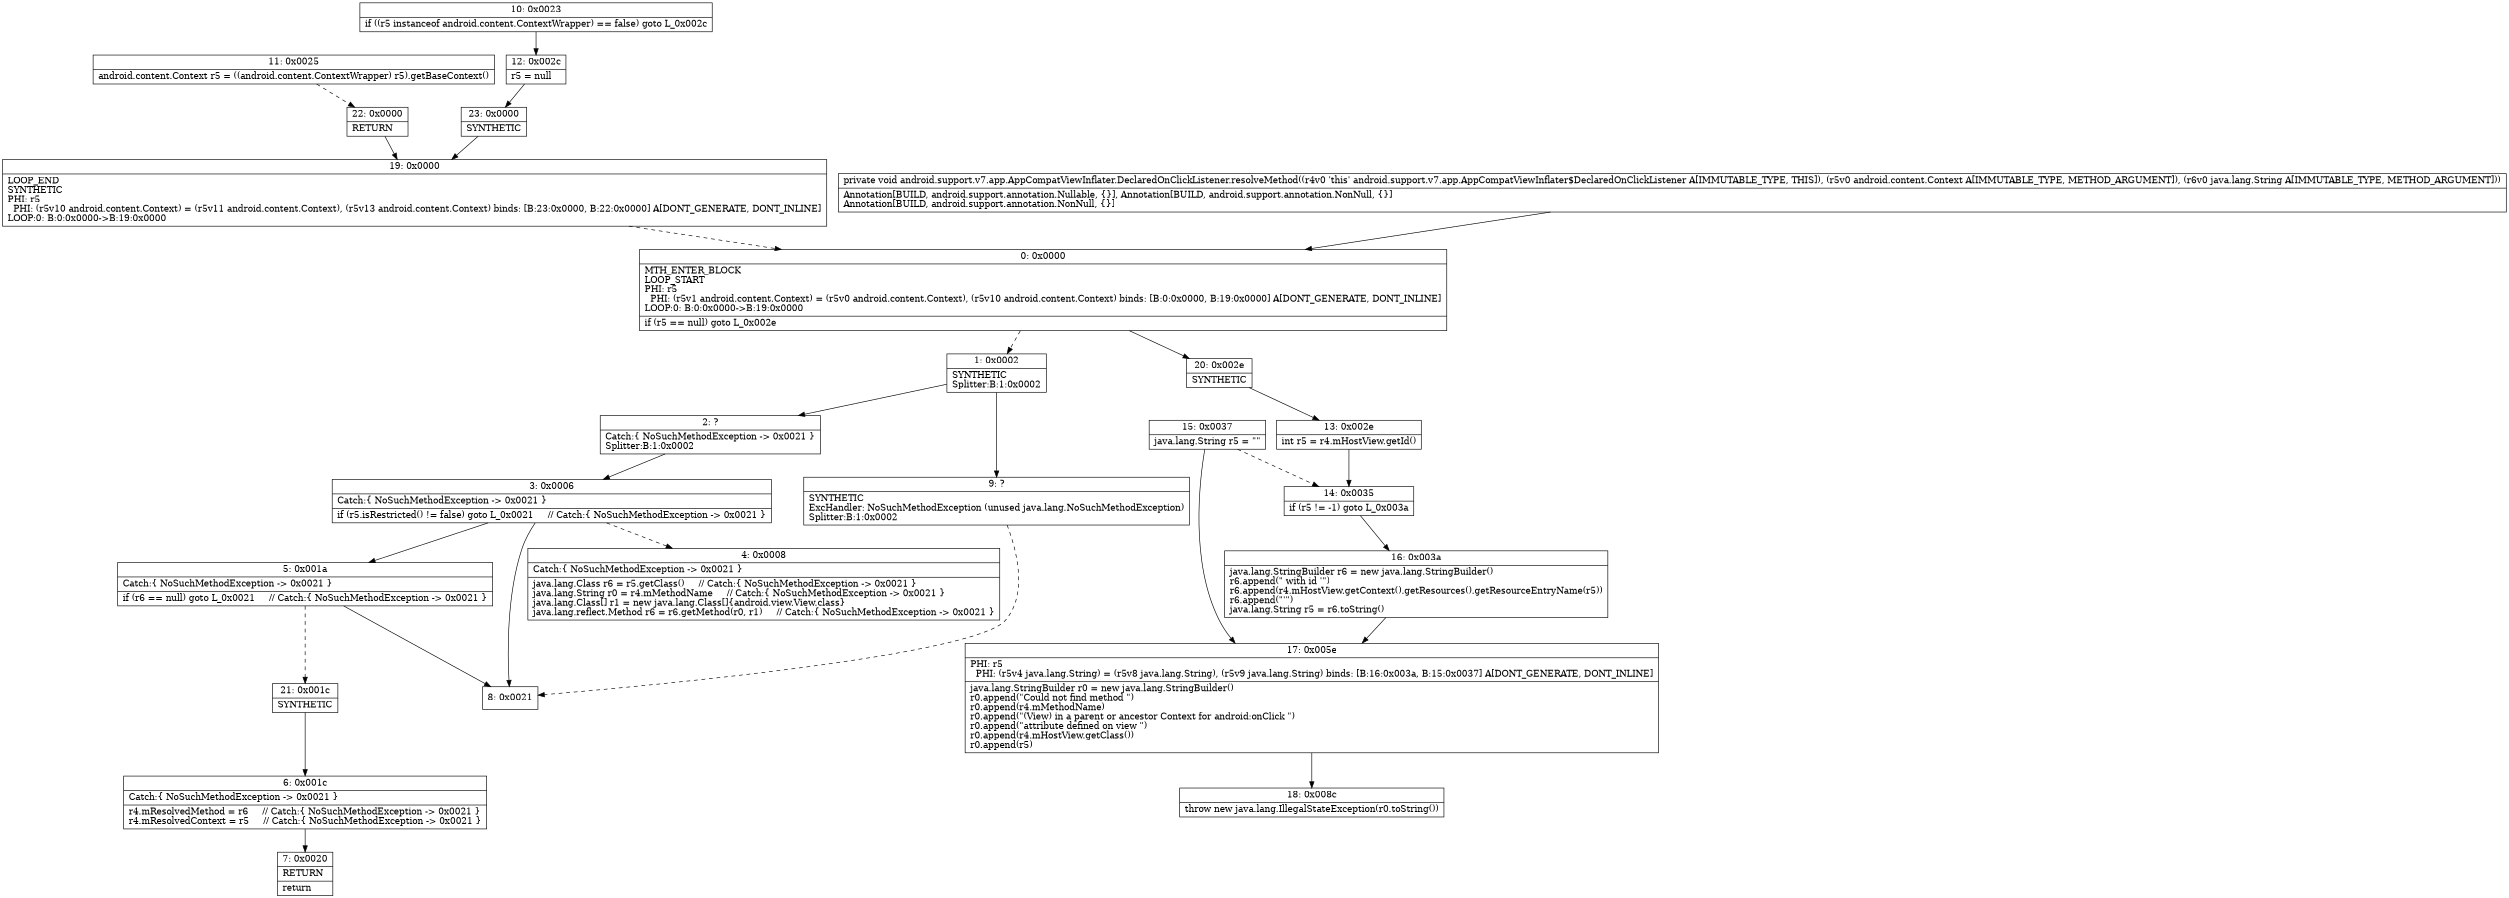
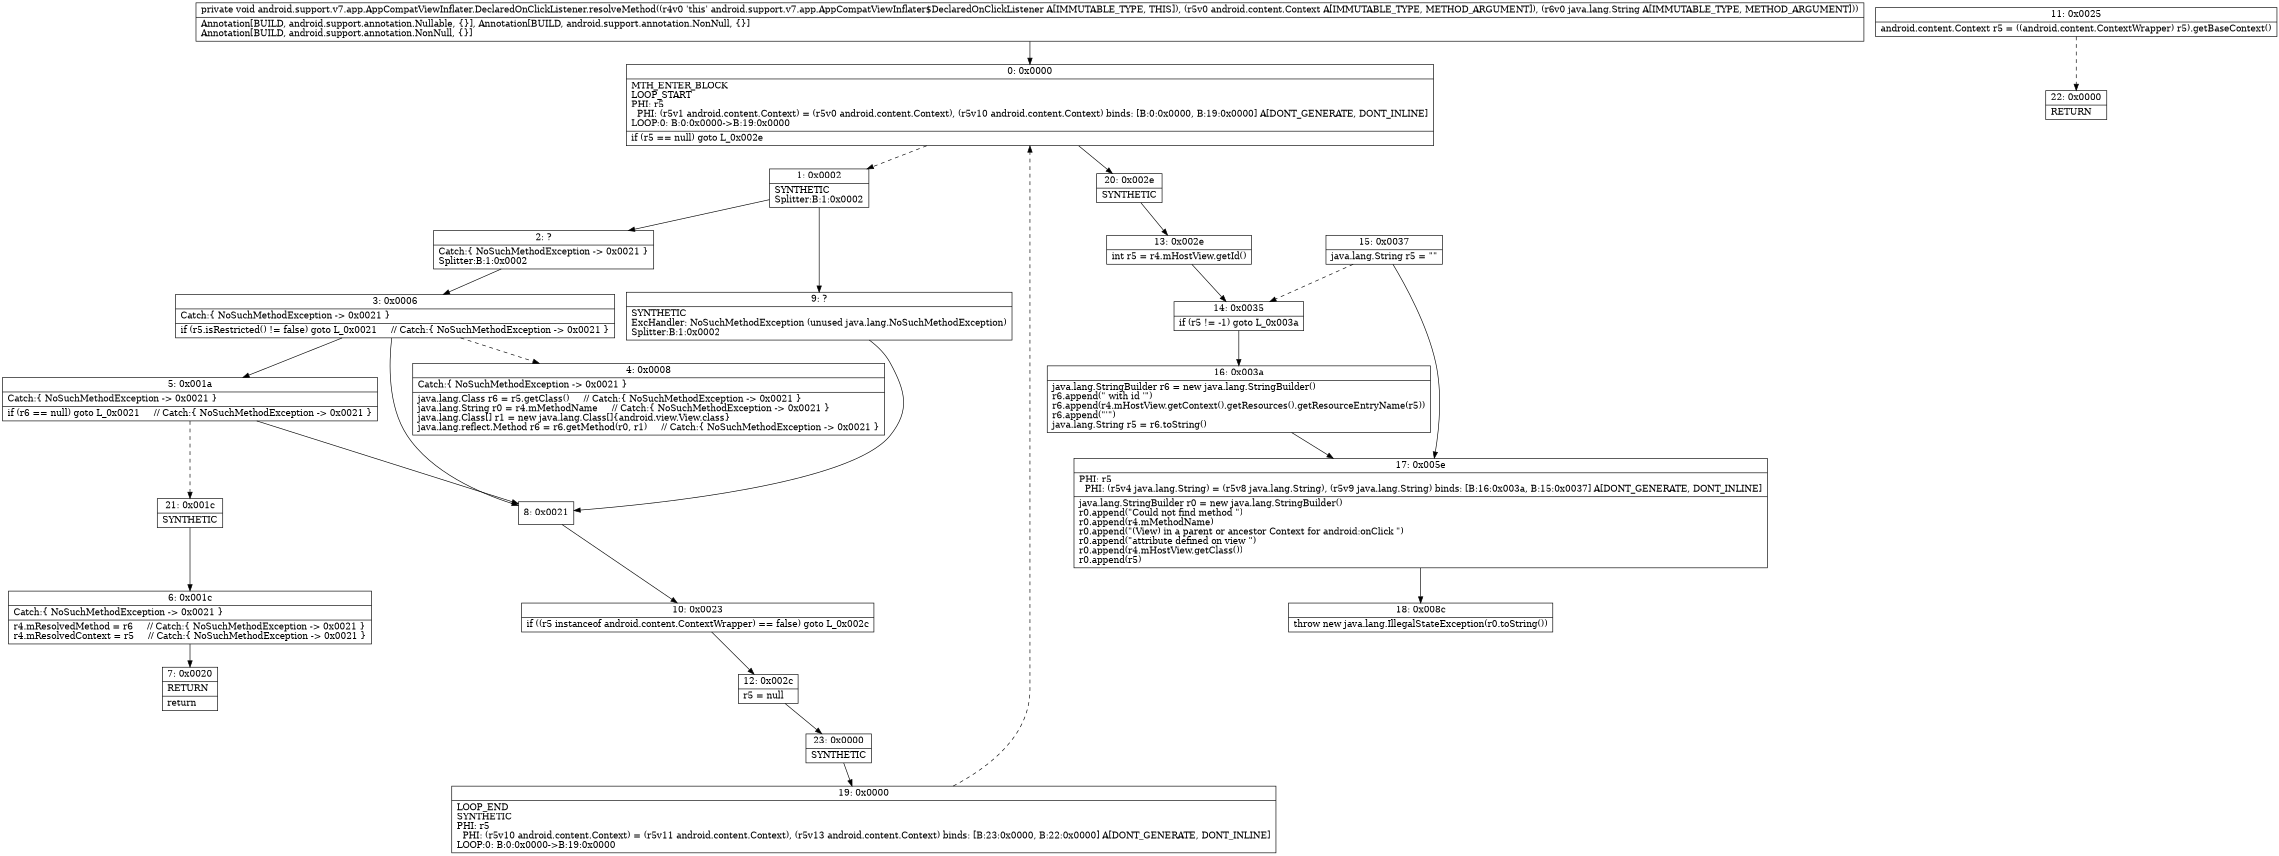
edge "22: 0x0000" -> "19: 0x0000": removed
edge "8: 0x0021" -> "10: 0x0023": added
edge "9: ?" -> "8: 0x0021": style dashed -> solid
